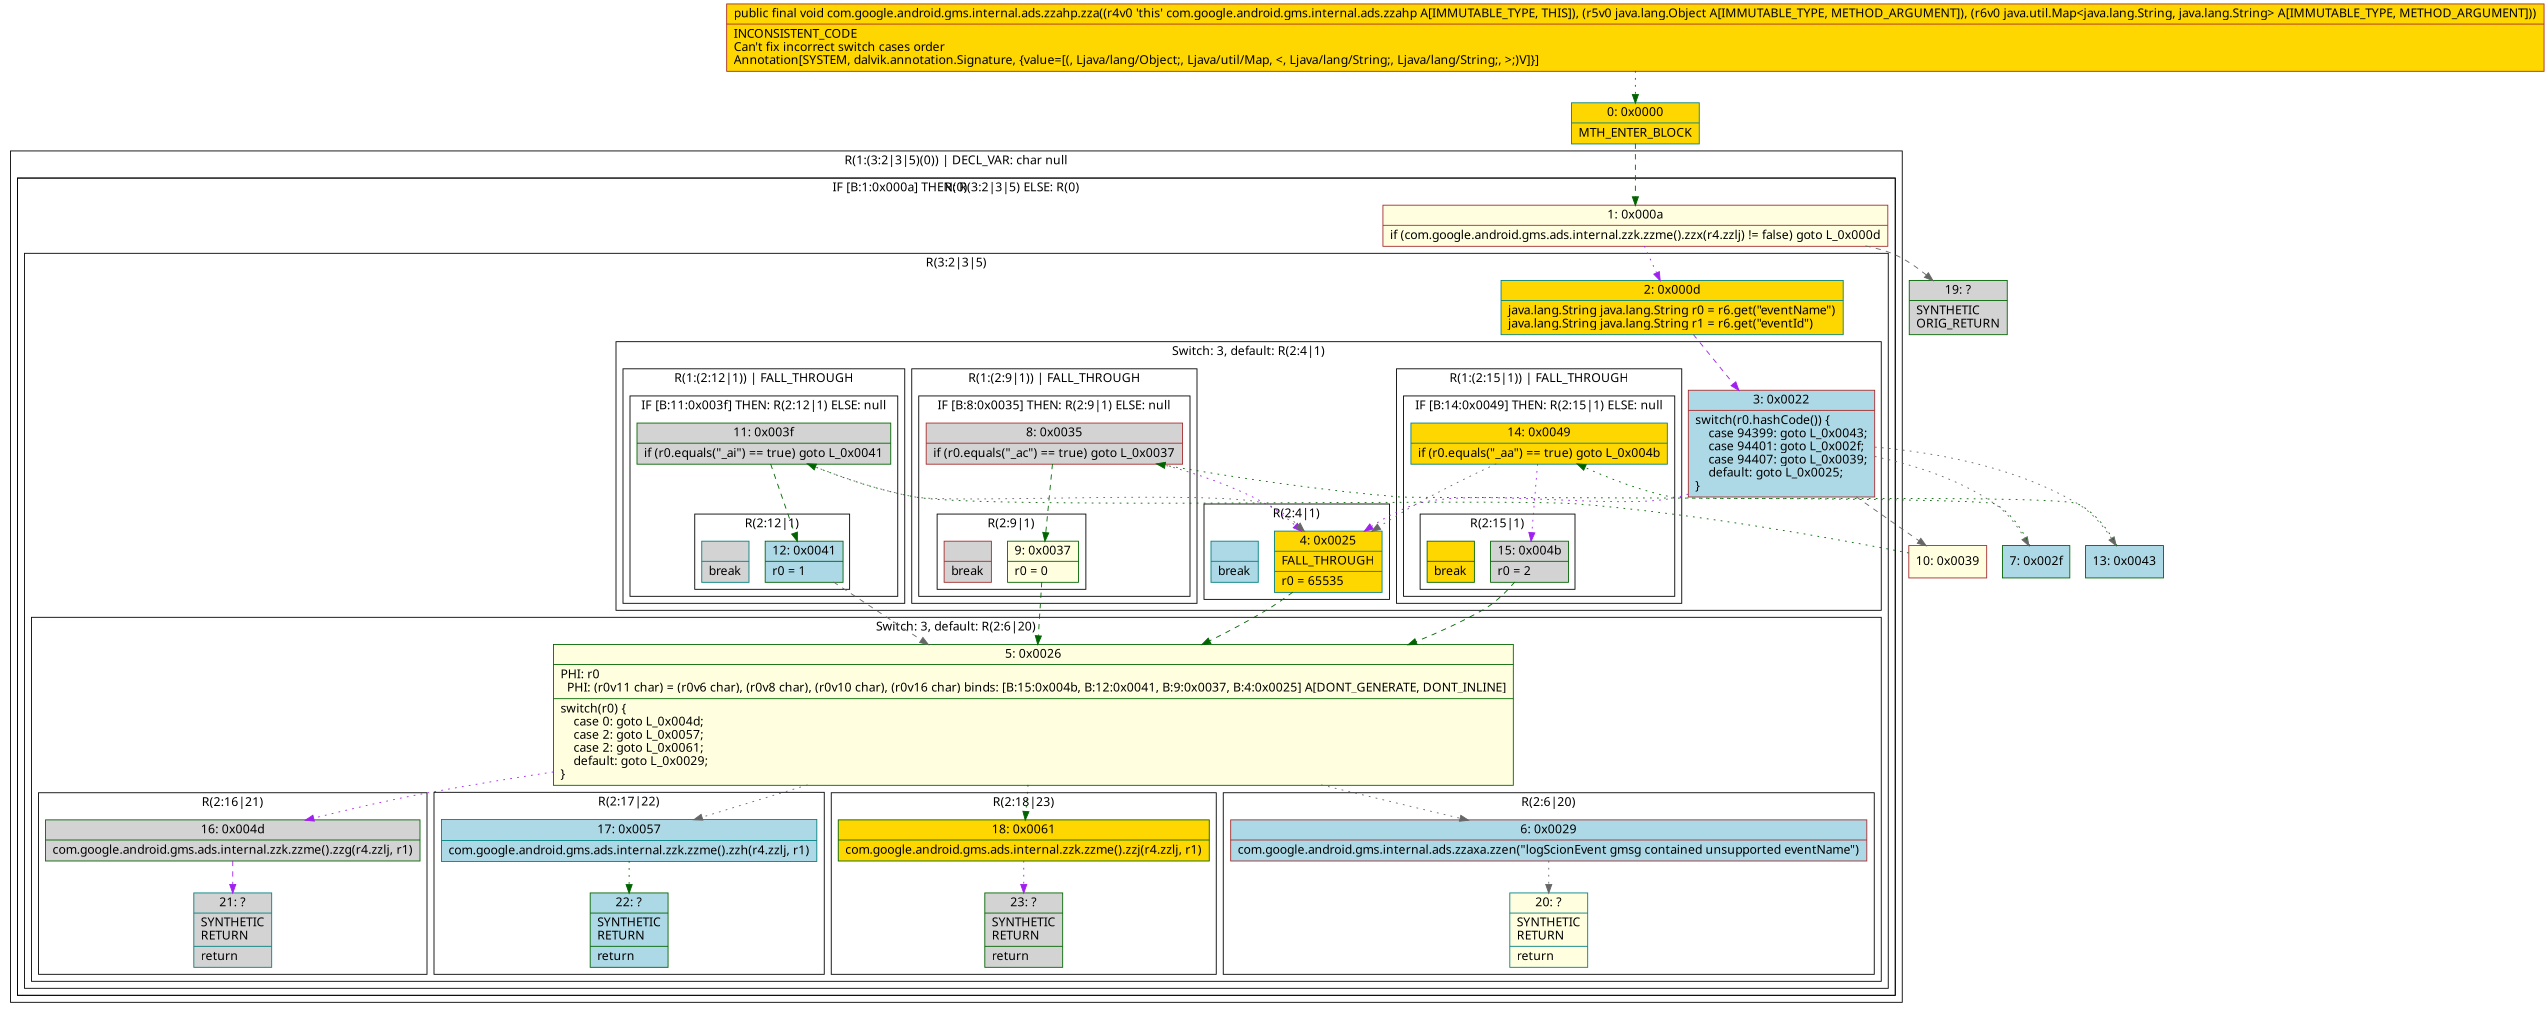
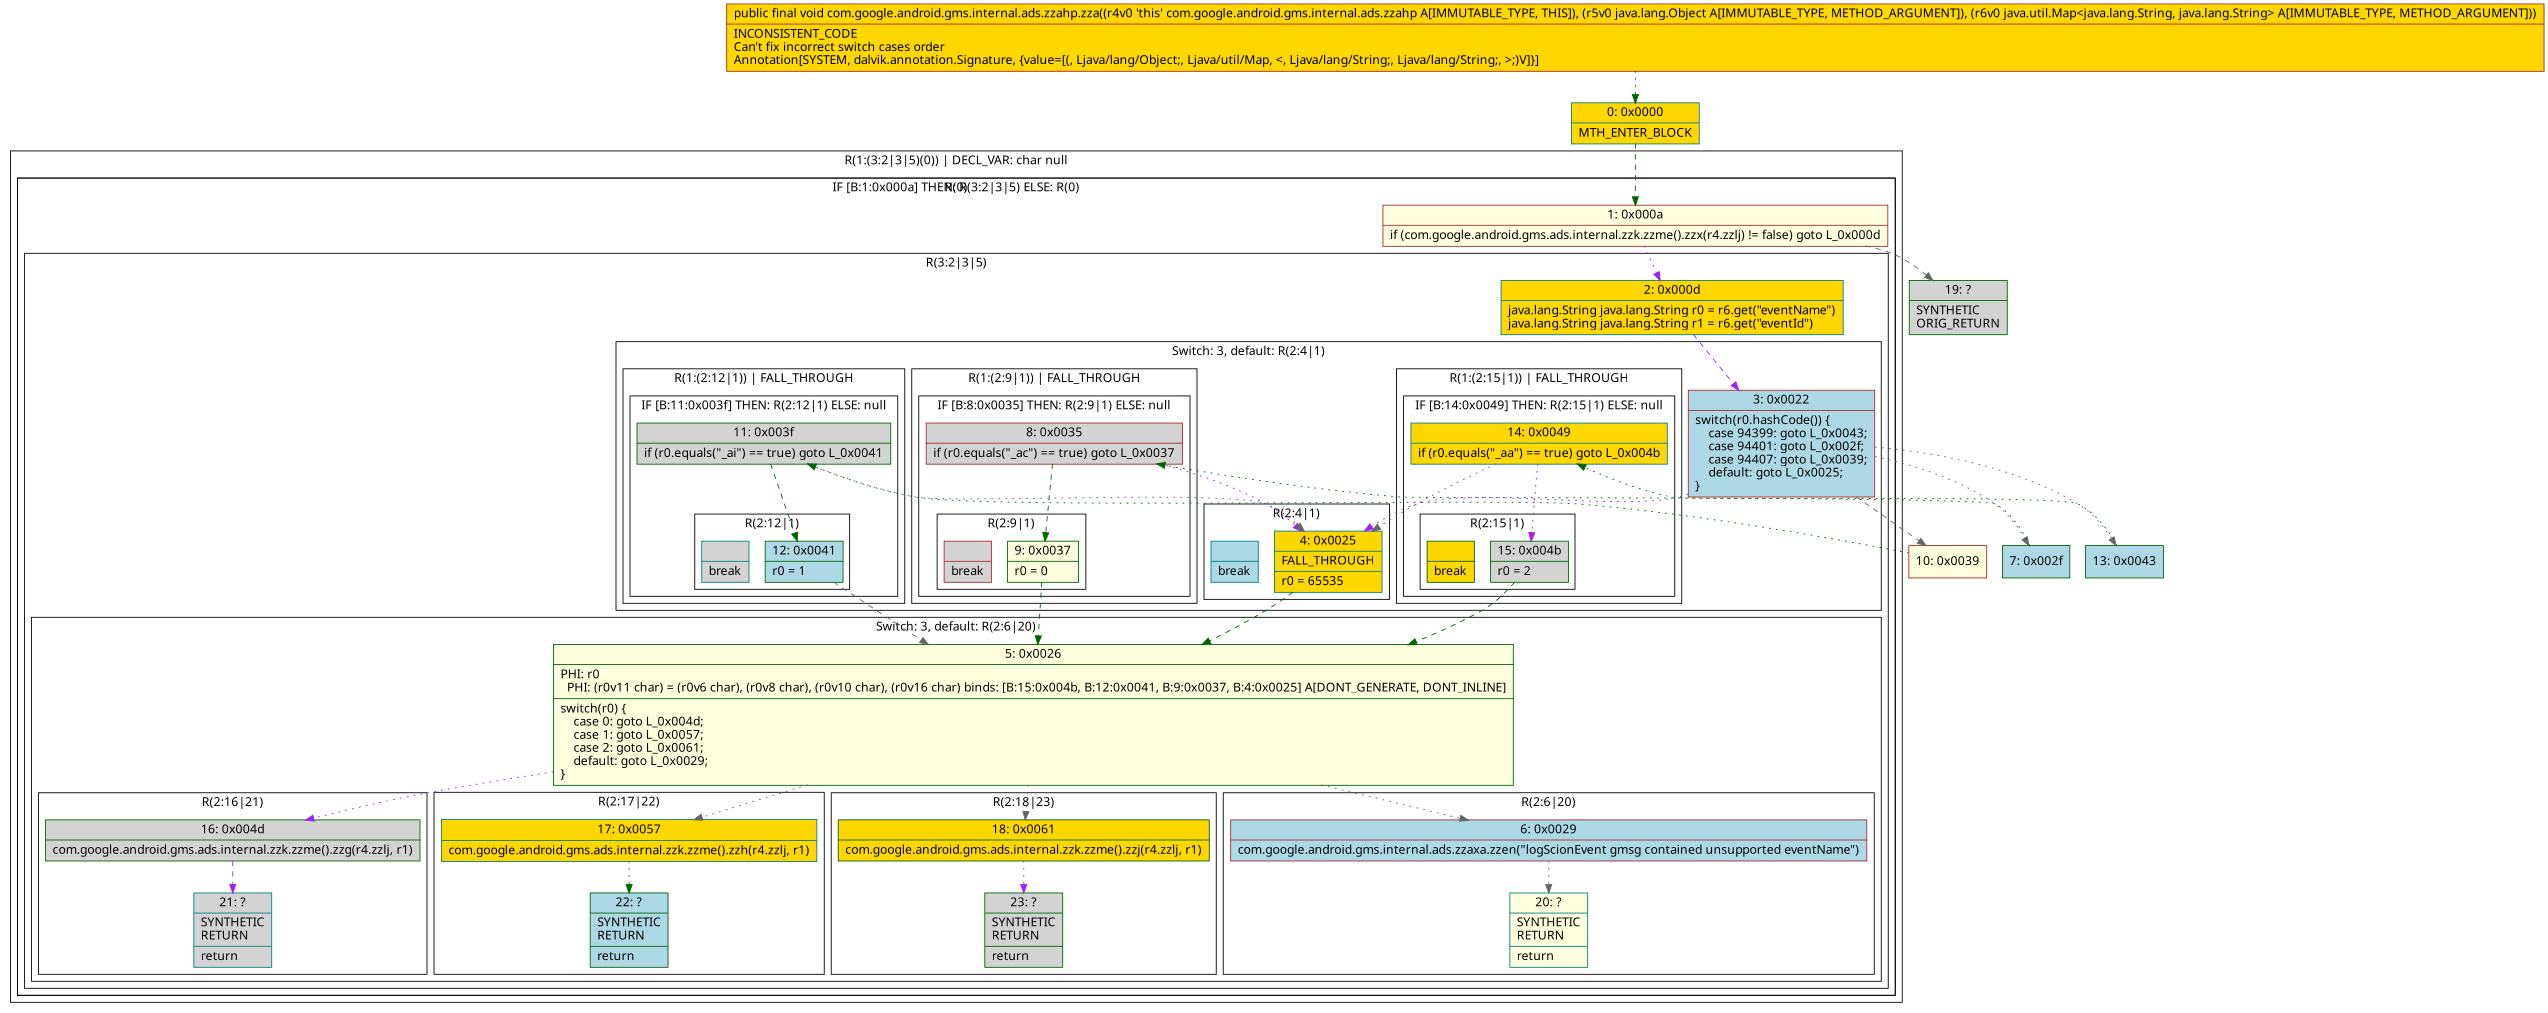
node "5: 0x0026": text "case 2: goto L_0x0057;" -> "case 1: goto L_0x0057;"
edge "5: 0x0026" -> "18: 0x0061": color darkgreen -> gray40
node "17: 0x0057": fillcolor lightblue -> gold
